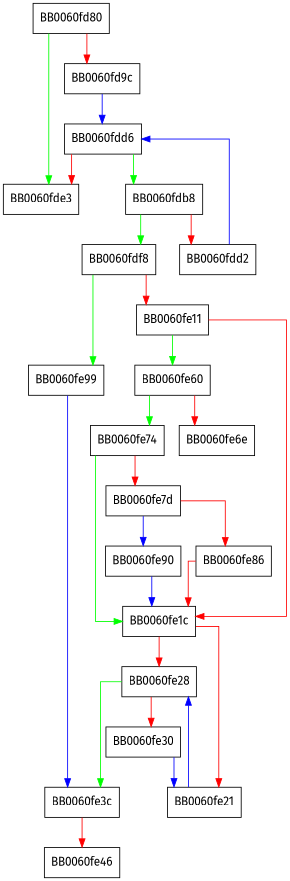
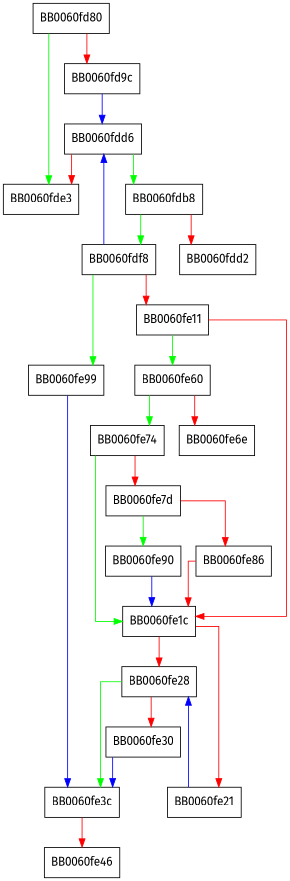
edge "BB0060fdd2" -> "BB0060fdd6": now "BB0060fdf8" -> "BB0060fdd6"
edge "BB0060fe7d" -> "BB0060fe90": color blue -> green
edge "BB0060fe30" -> "BB0060fe21": now "BB0060fe30" -> "BB0060fe3c"
